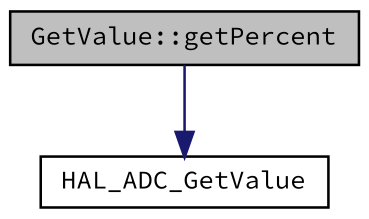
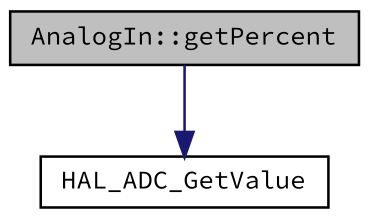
node "GetValue::getPercent": label "GetValue::getPercent" -> "AnalogIn::getPercent"
